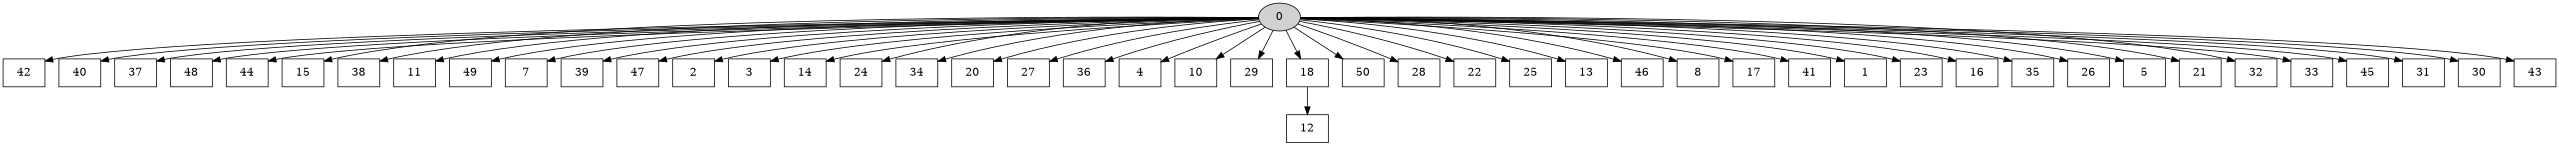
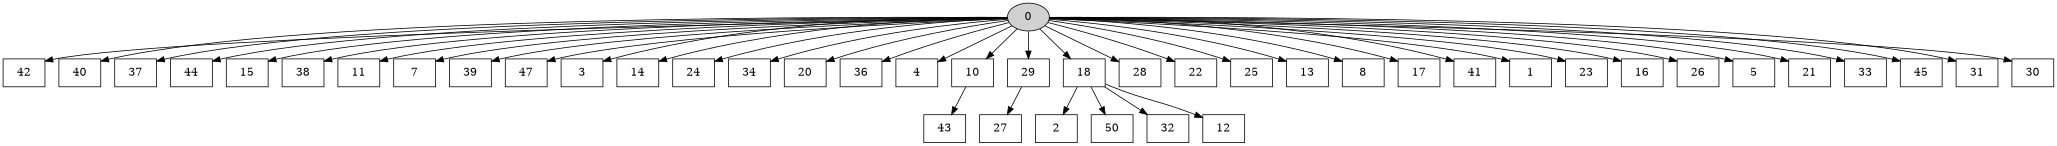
edge "0" -> "32": now "18" -> "32"
edge "0" -> "43": now "10" -> "43"
edge "0" -> "2": now "18" -> "2"
edge "0" -> "27": now "29" -> "27"
edge "0" -> "50": now "18" -> "50"
node "48": removed
node "49": removed
node "46": removed
node "35": removed
